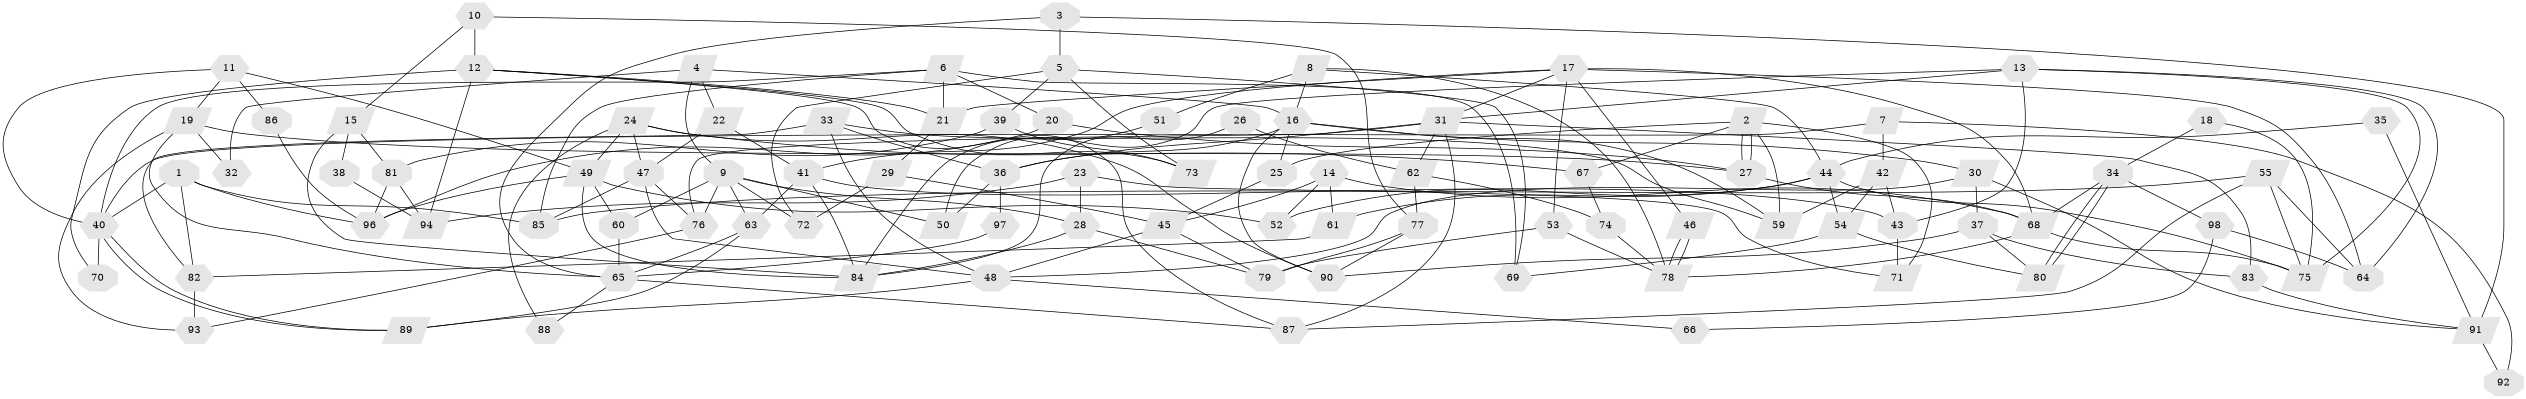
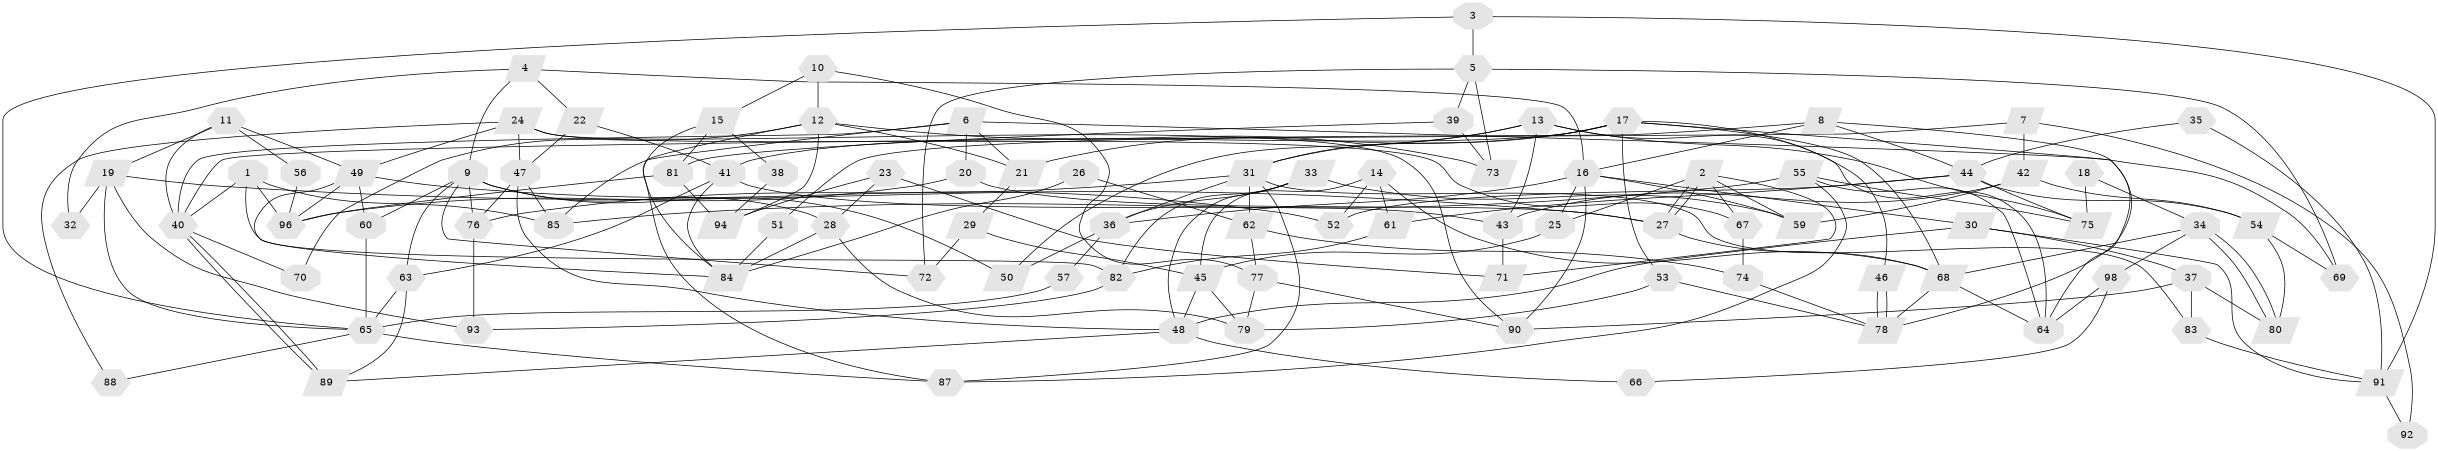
node "86": label "86" -> "56"
node "97": label "97" -> "57"
edge "68" -- "75": now "68" -- "64"
